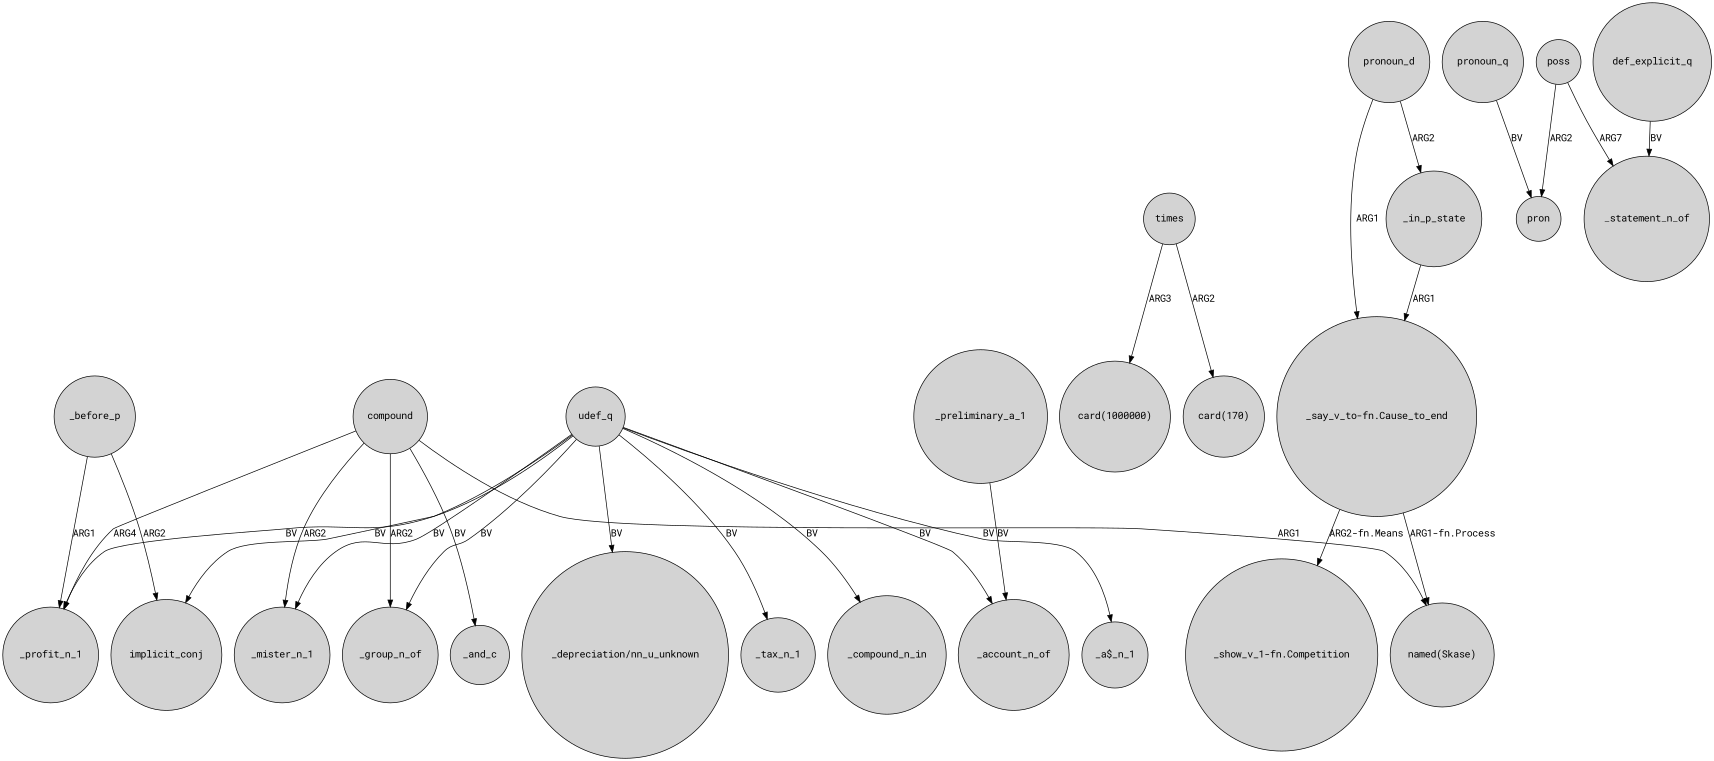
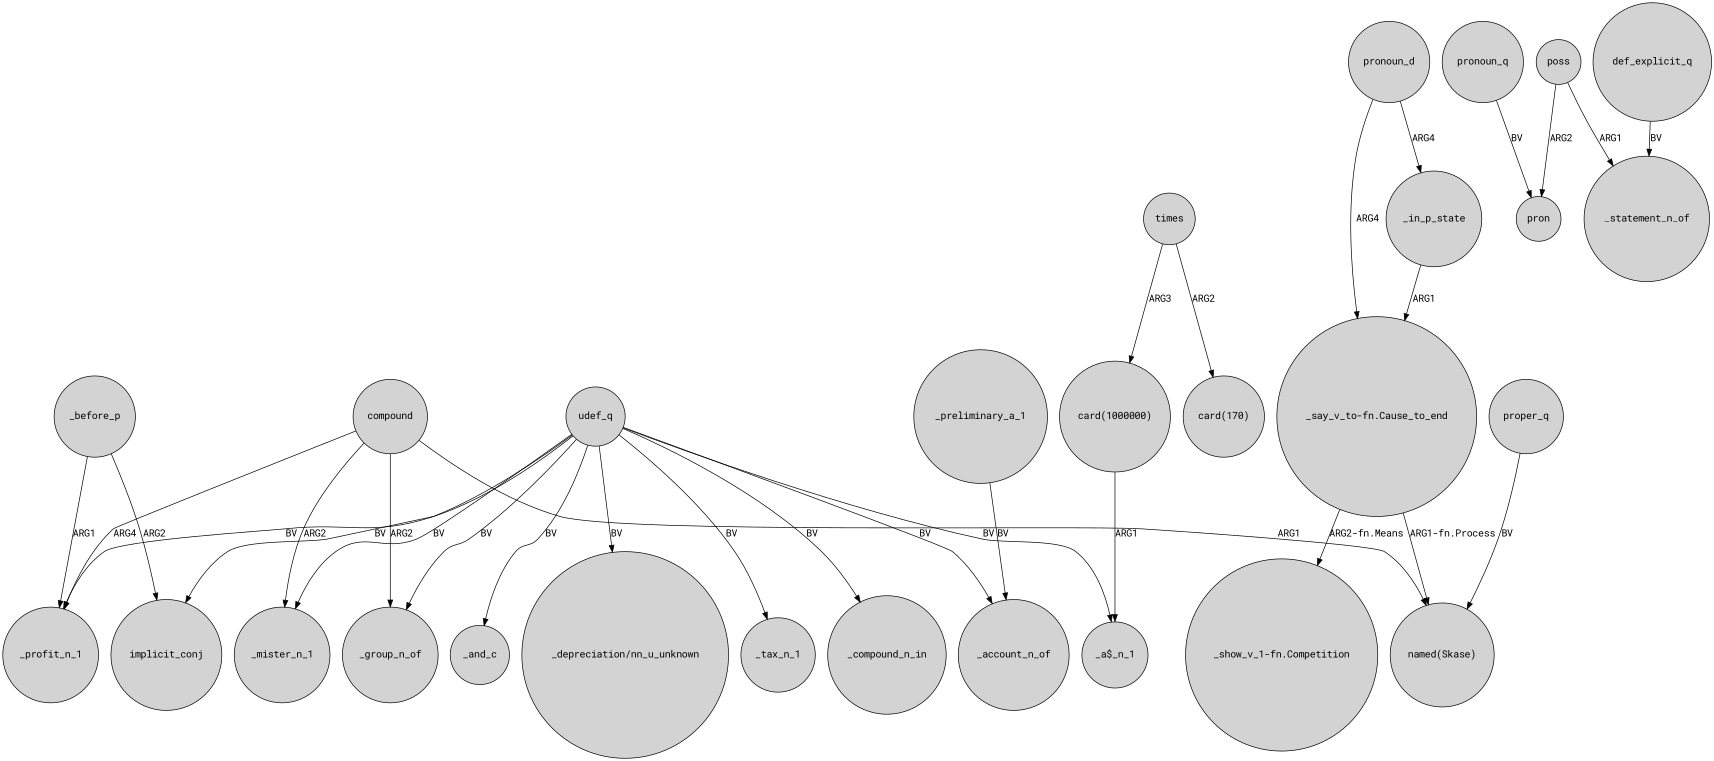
edge "pronoun_d" -> "_in_p_state": label "ARG2" -> "ARG4"
edge "poss" -> "_statement_n_of": label "ARG7" -> "ARG1"
edge "pronoun_d" -> "_say_v_to-fn.Cause_to_end": label "ARG1" -> "ARG4"
node "proper_q": added
edge "compound" -> "_and_c": now "udef_q" -> "_and_c"
edge "card(1000000)" -> "_a$_n_1": added, label "ARG1"
